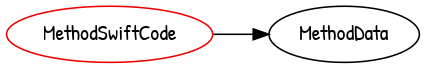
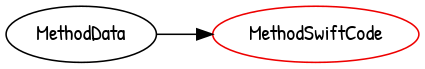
edge "MethodSwiftCode" -> "MethodData": reversed
